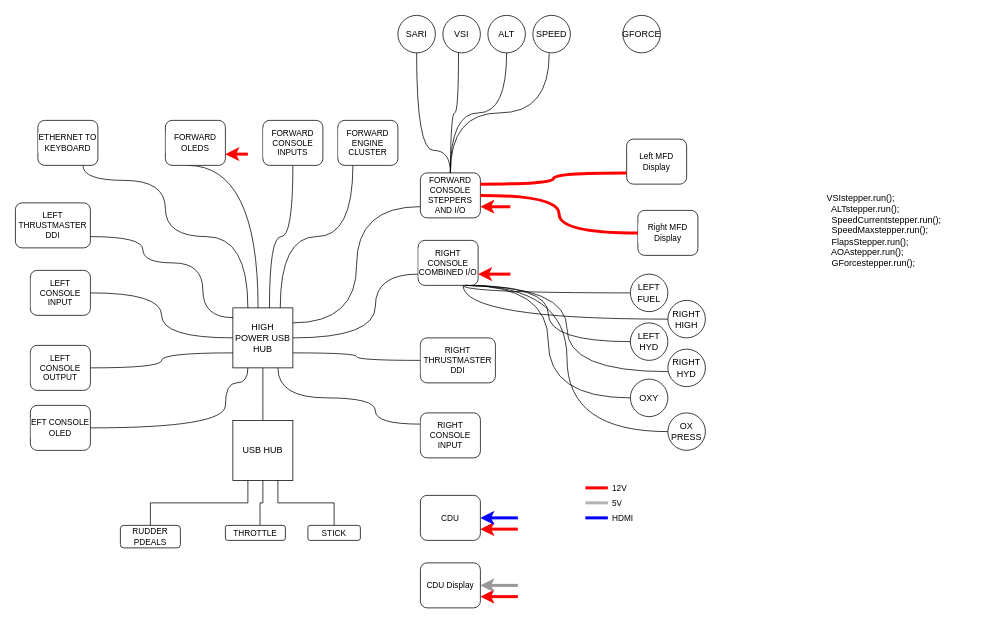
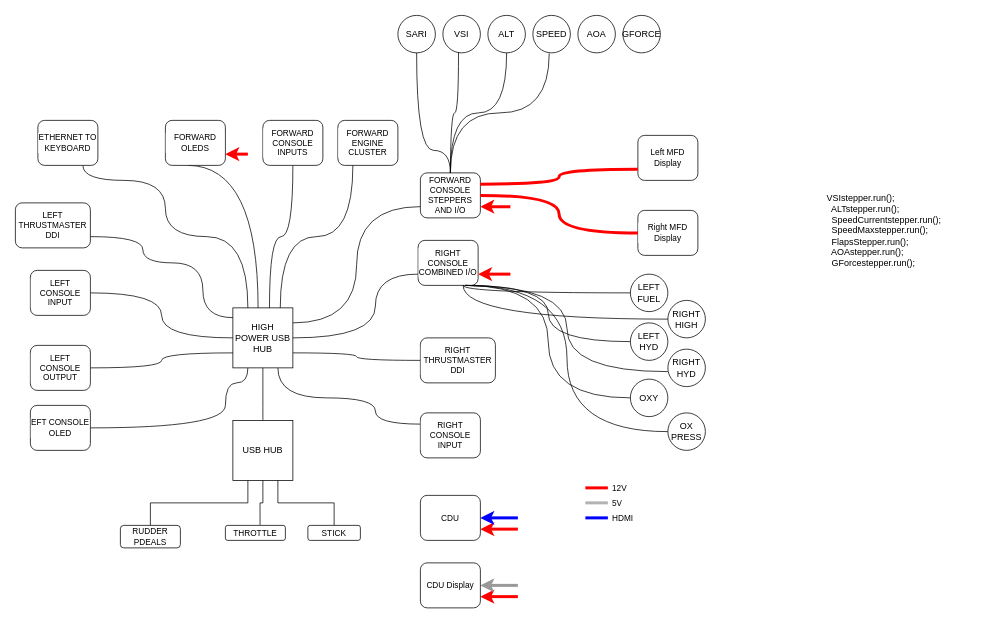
node "AOA": added
node "Left MFD Display": moved (657, 162) -> (668, 158)
